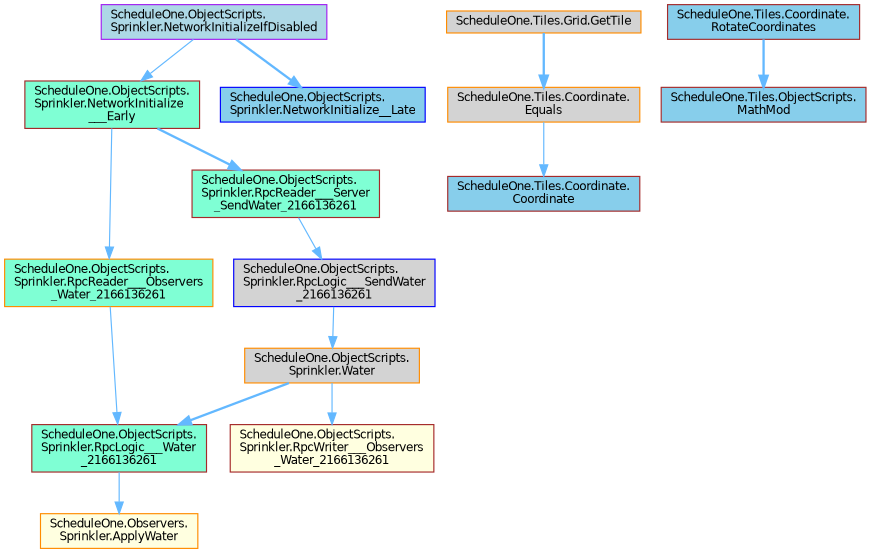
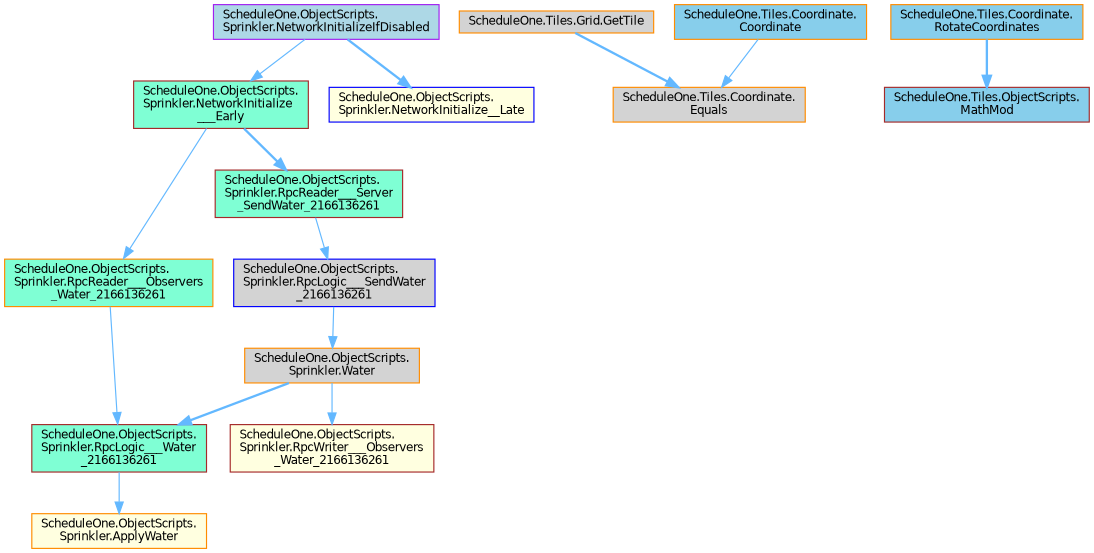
node "ScheduleOne.Tiles.Coordinate. RotateCoordinates": color brown -> darkorange
node "ScheduleOne.ObjectScripts. Sprinkler.NetworkInitialize__Late": fillcolor skyblue -> lightyellow
edge "ScheduleOne.Tiles.Coordinate. Equals" -> "ScheduleOne.Tiles.Coordinate. Coordinate": reversed
node "ScheduleOne.Tiles.Coordinate. Coordinate": color brown -> darkorange
node "ScheduleOne.Observers. Sprinkler.ApplyWater": label "ScheduleOne.Observers. Sprinkler.ApplyWater" -> "ScheduleOne.ObjectScripts. Sprinkler.ApplyWater"
